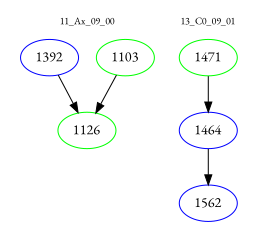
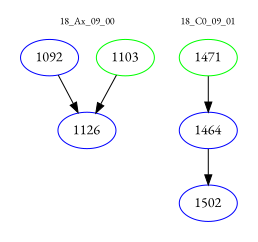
cluster "11_Ax_09_00": label "11_Ax_09_00" -> "18_Ax_09_00"
cluster "13_C0_09_01": label "13_C0_09_01" -> "18_C0_09_01"
node "1392": label "1392" -> "1092"
node "1126": color green -> blue
node "1562": label "1562" -> "1502"
